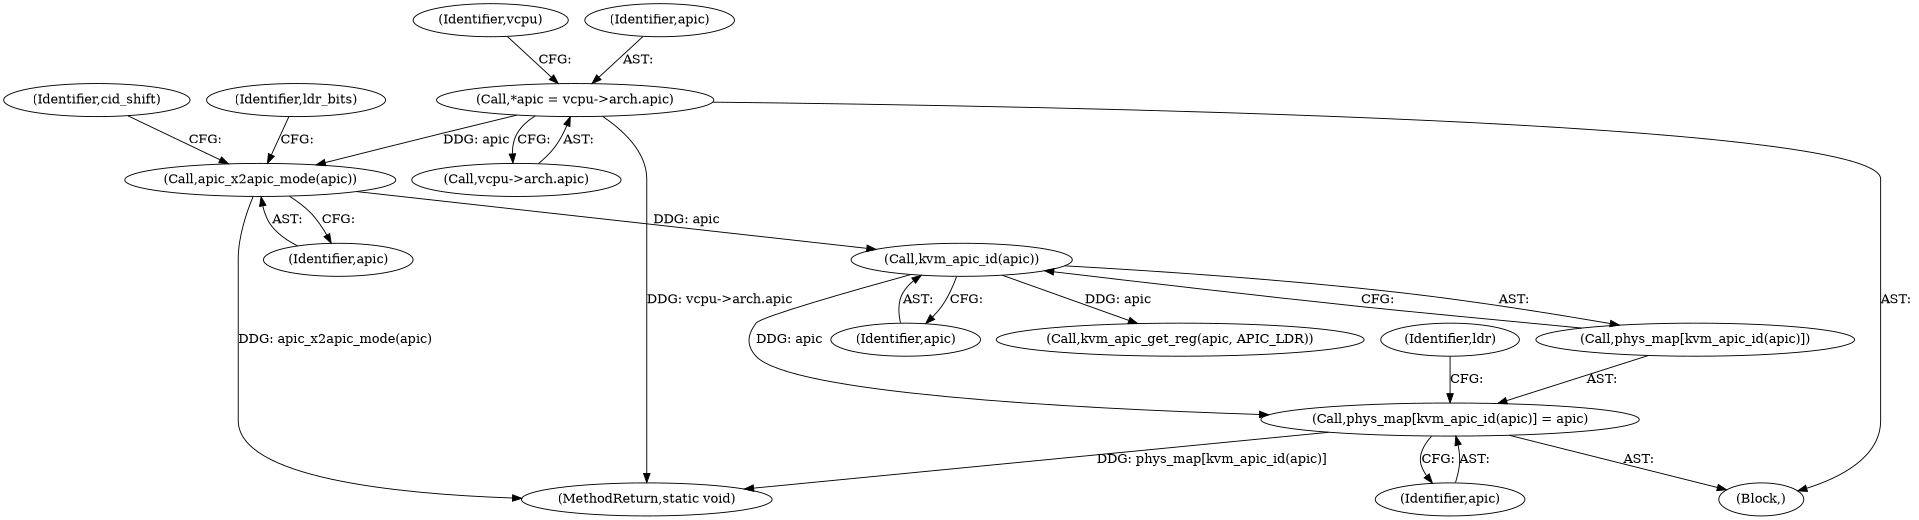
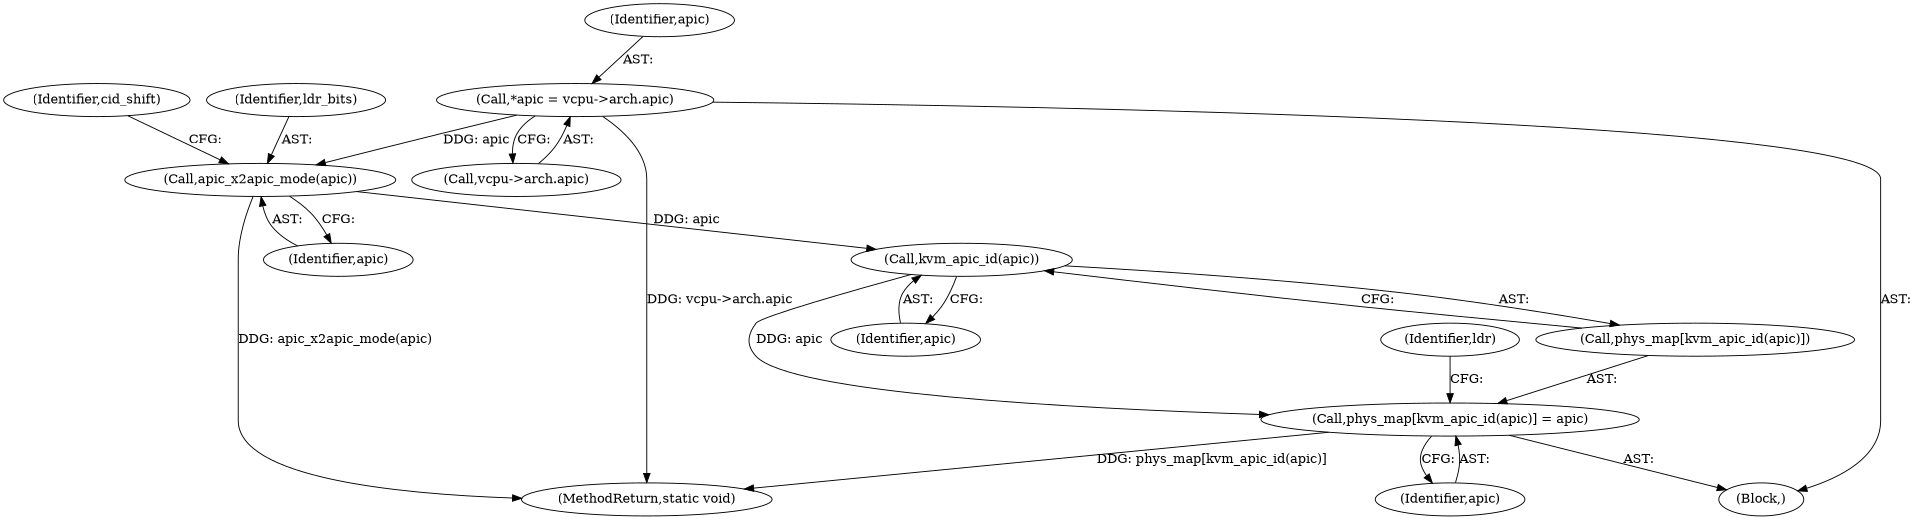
node "(Identifier,vcpu)": removed
edge "(Identifier,ldr_bits)" -> "(Call,apic_x2apic_mode(apic))": label "CFG: " -> "AST: "
node "(Call,kvm_apic_get_reg(apic, APIC_LDR))": removed
